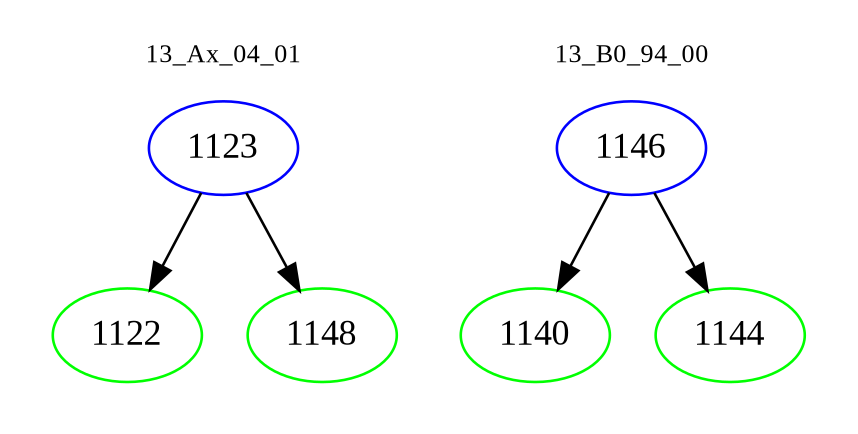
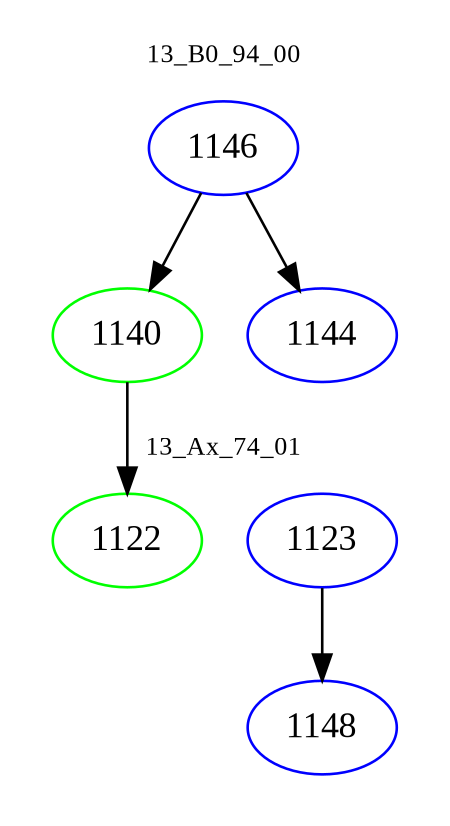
cluster "13_Ax_04_01": label "13_Ax_04_01" -> "13_Ax_74_01"
edge "1123" -> "1122": now "1140" -> "1122"
node "1148": color green -> blue
node "1144": color green -> blue
